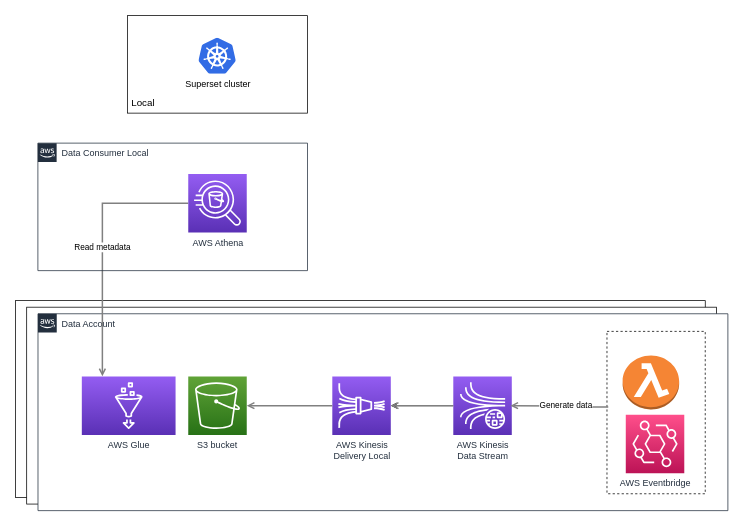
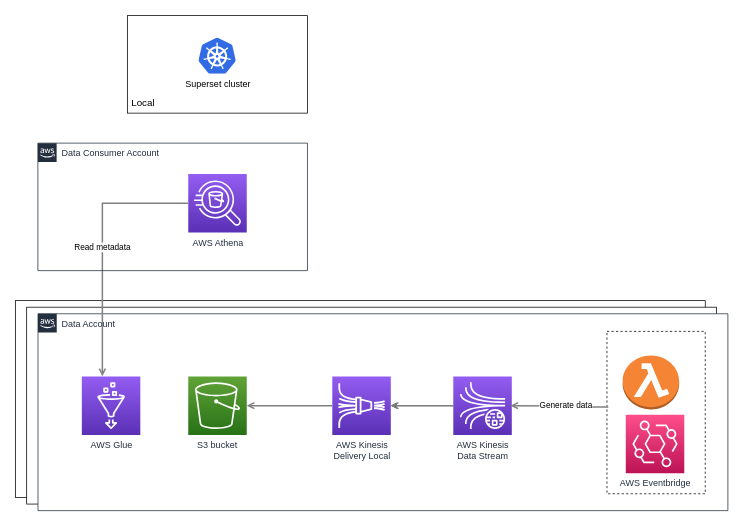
node "Data Consumer Local": label "Data Consumer Local" -> "Data Consumer Account"
node "AWS Glue": size 94x59 -> 59x59
